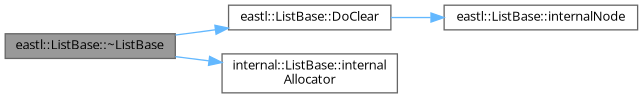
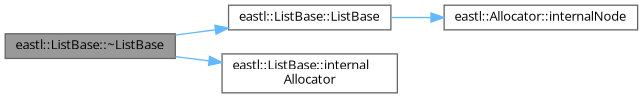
node "eastl::ListBase::DoClear": label "eastl::ListBase::DoClear" -> "eastl::ListBase::ListBase"
node "eastl::ListBase::internalNode": label "eastl::ListBase::internalNode" -> "eastl::Allocator::internalNode"
node "internal::ListBase::internal Allocator": label "internal::ListBase::internal Allocator" -> "eastl::ListBase::internal Allocator"
